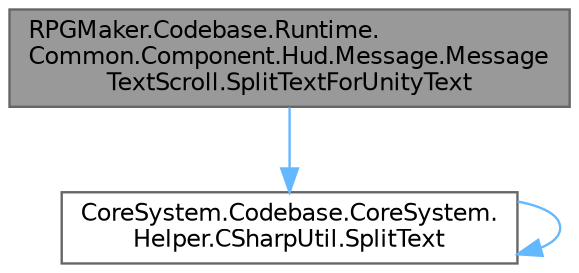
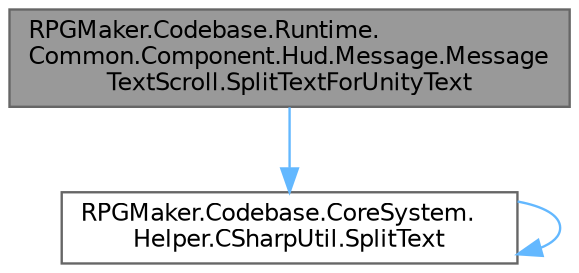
node "CoreSystem.Codebase.CoreSystem. Helper.CSharpUtil.SplitText": label "CoreSystem.Codebase.CoreSystem. Helper.CSharpUtil.SplitText" -> "RPGMaker.Codebase.CoreSystem. Helper.CSharpUtil.SplitText"
